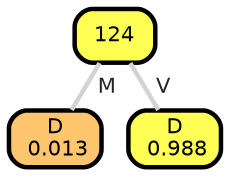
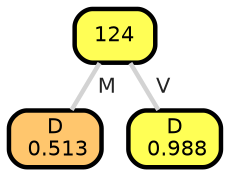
node "D 0.013": label "D 0.013" -> "D 0.513"
